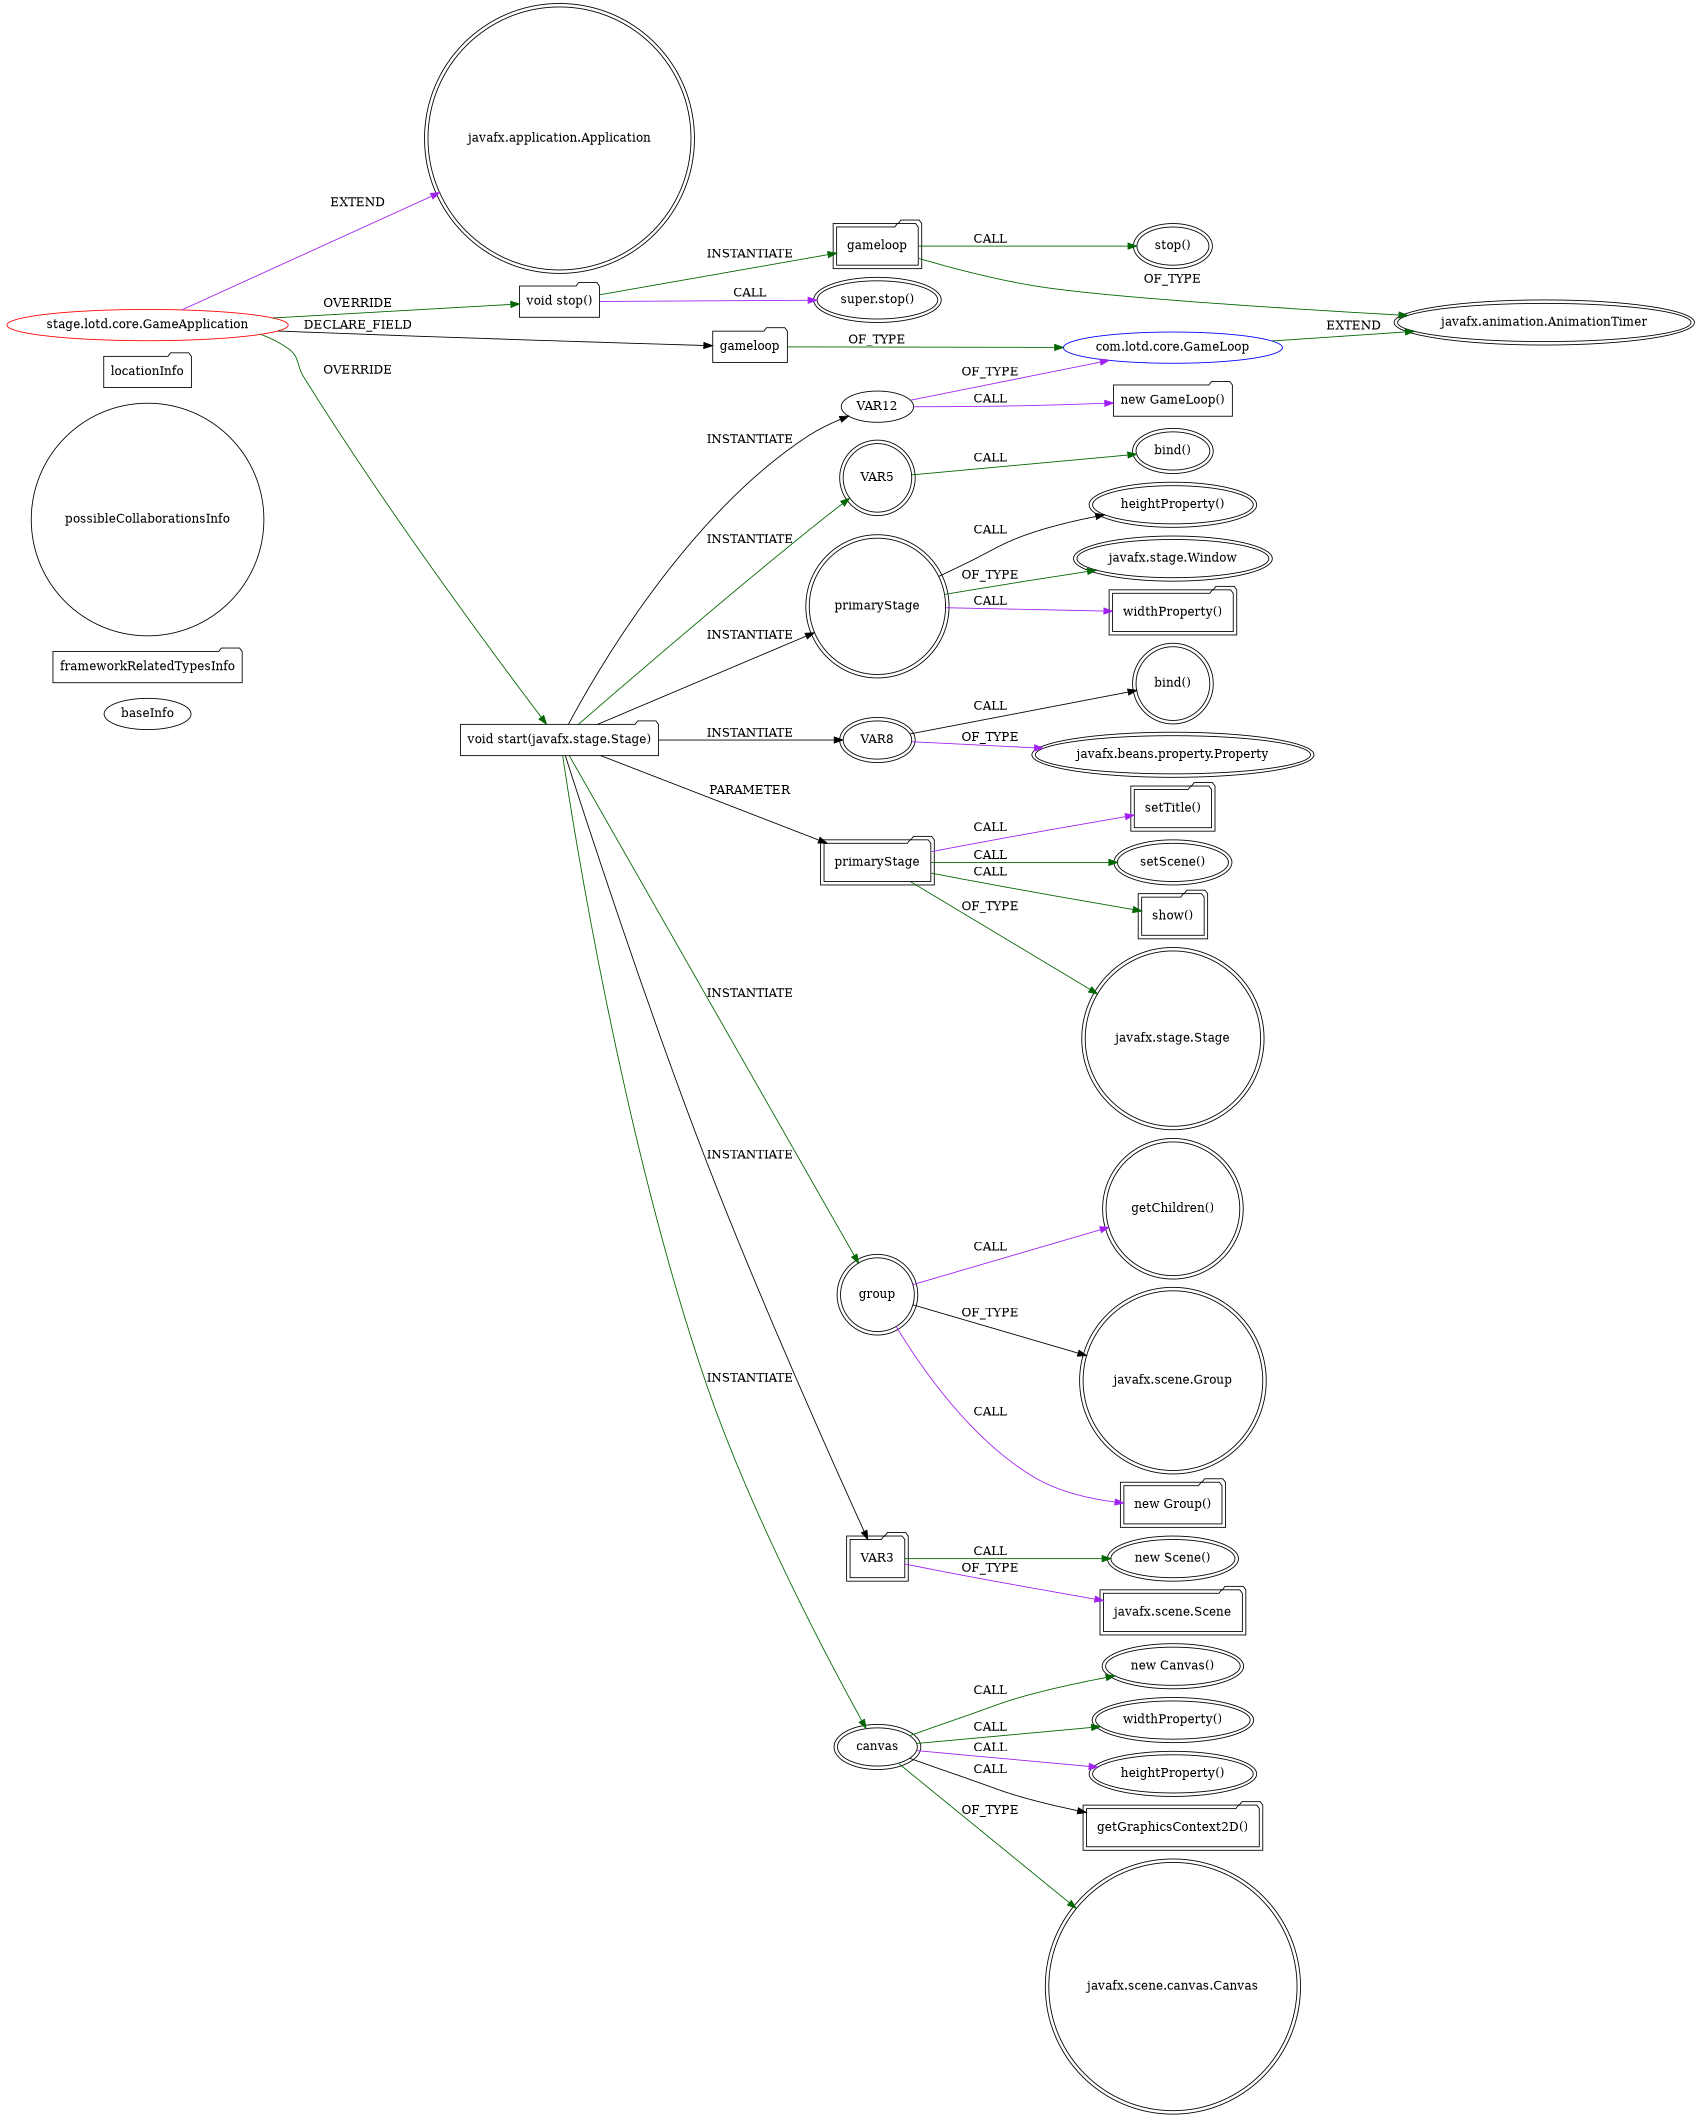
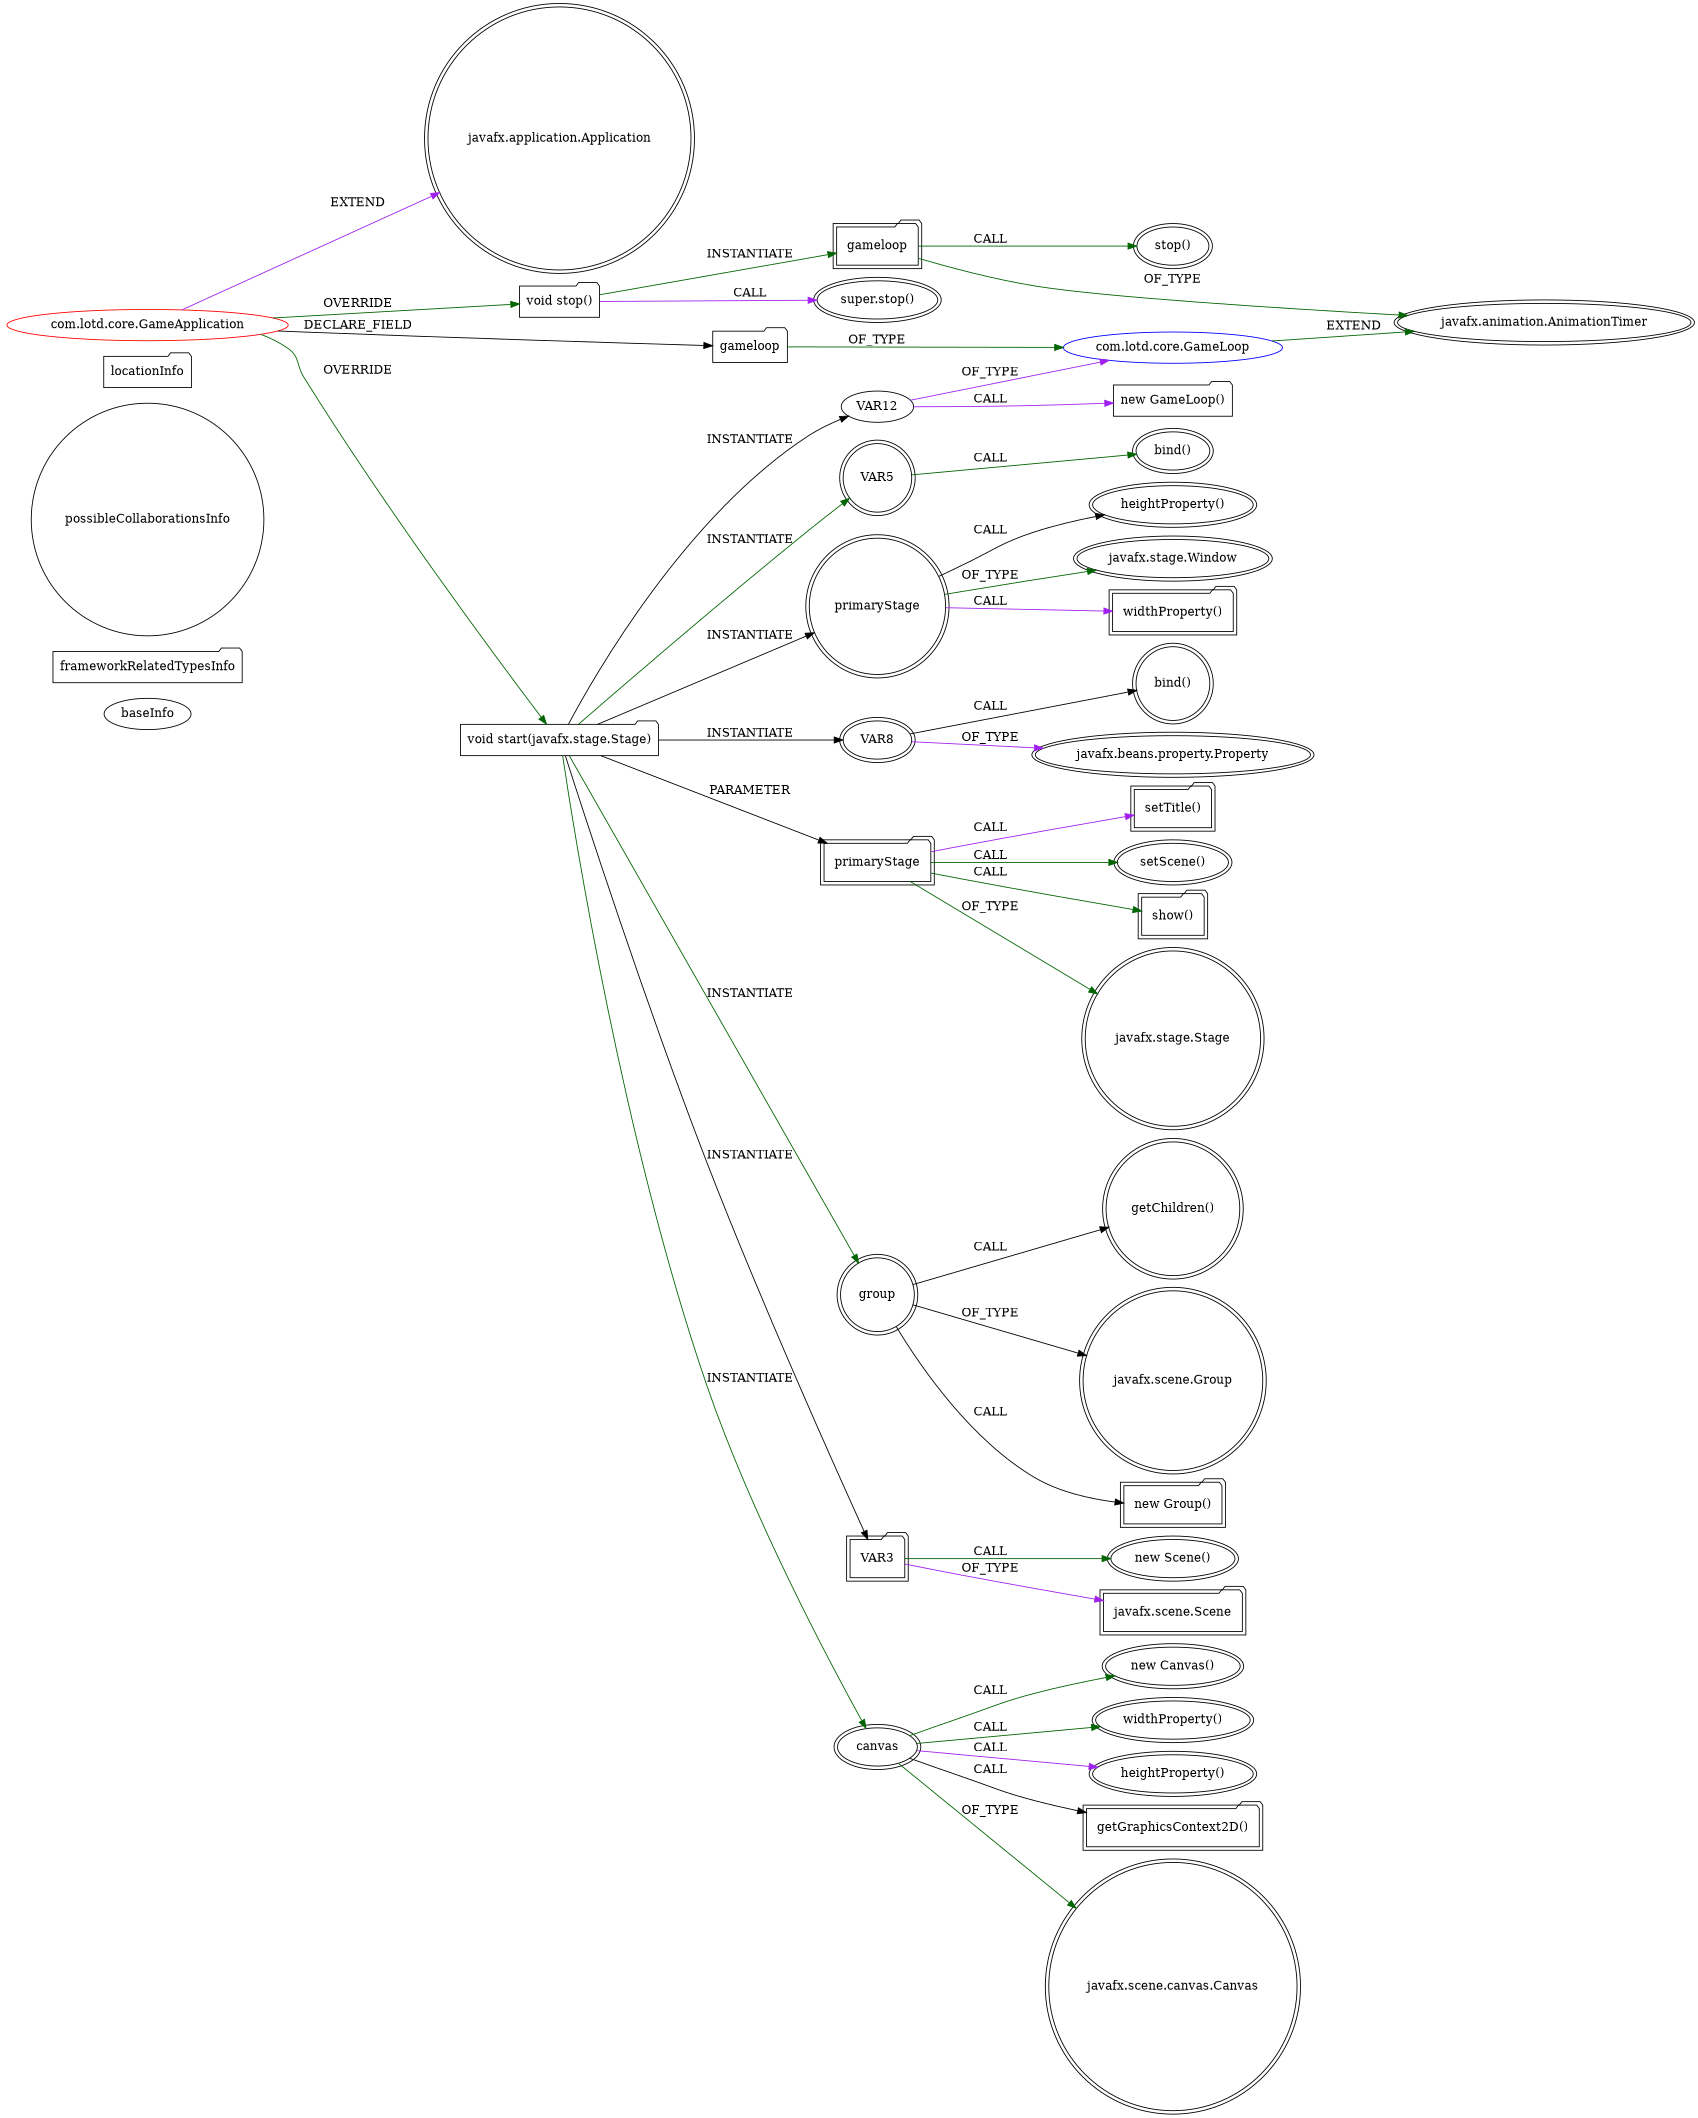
node "stage.lotd.core.GameApplication": label "stage.lotd.core.GameApplication" -> "com.lotd.core.GameApplication"
edge "group" -> "getChildren()": color purple -> black
edge "group" -> "new Group()": color purple -> black
